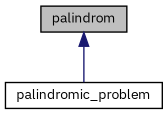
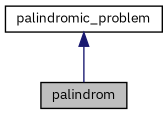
edge "palindromic_problem" -> "palindrom": reversed
